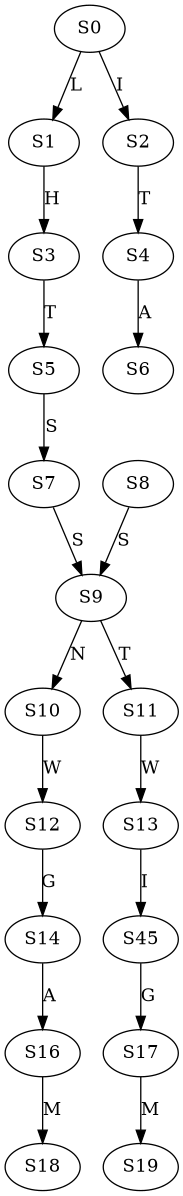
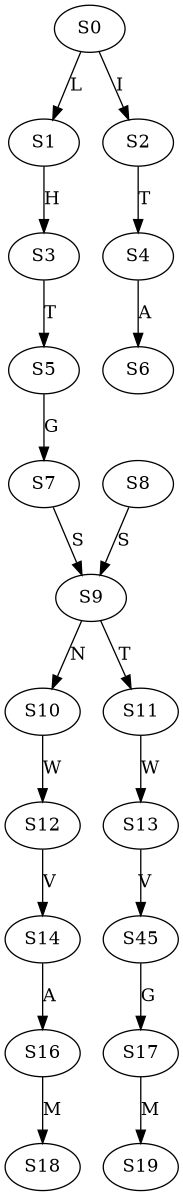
edge "S5" -> "S7": label "S" -> "G"
edge "S12" -> "S14": label "G" -> "V"
edge "S13" -> "S45": label "I" -> "V"
